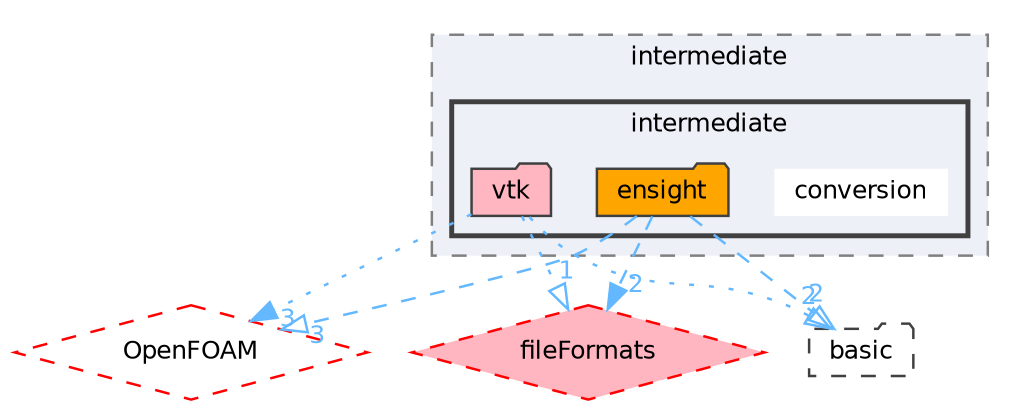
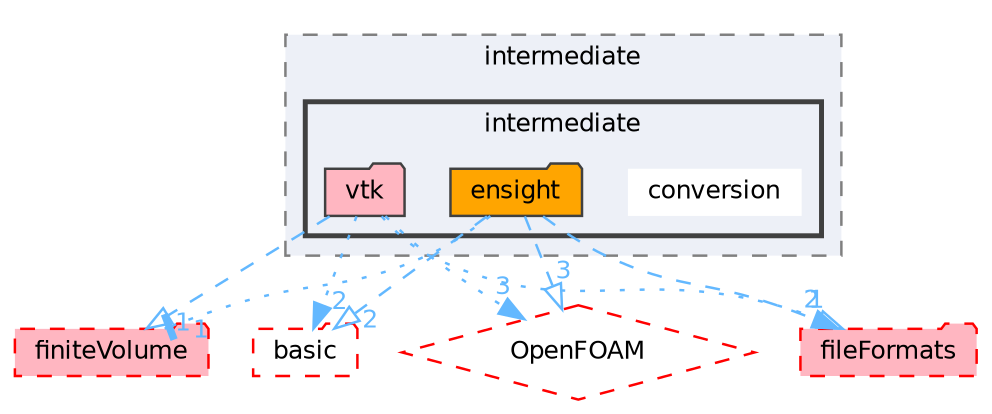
edge "vtk" -> "basic": arrowhead onormal -> normal
node "finiteVolume": added
node "fileFormats": shape diamond -> folder
node "basic": color grey25 -> red
